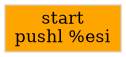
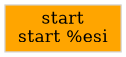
node "start pushl %esi": label "start pushl %esi" -> "start start %esi"
